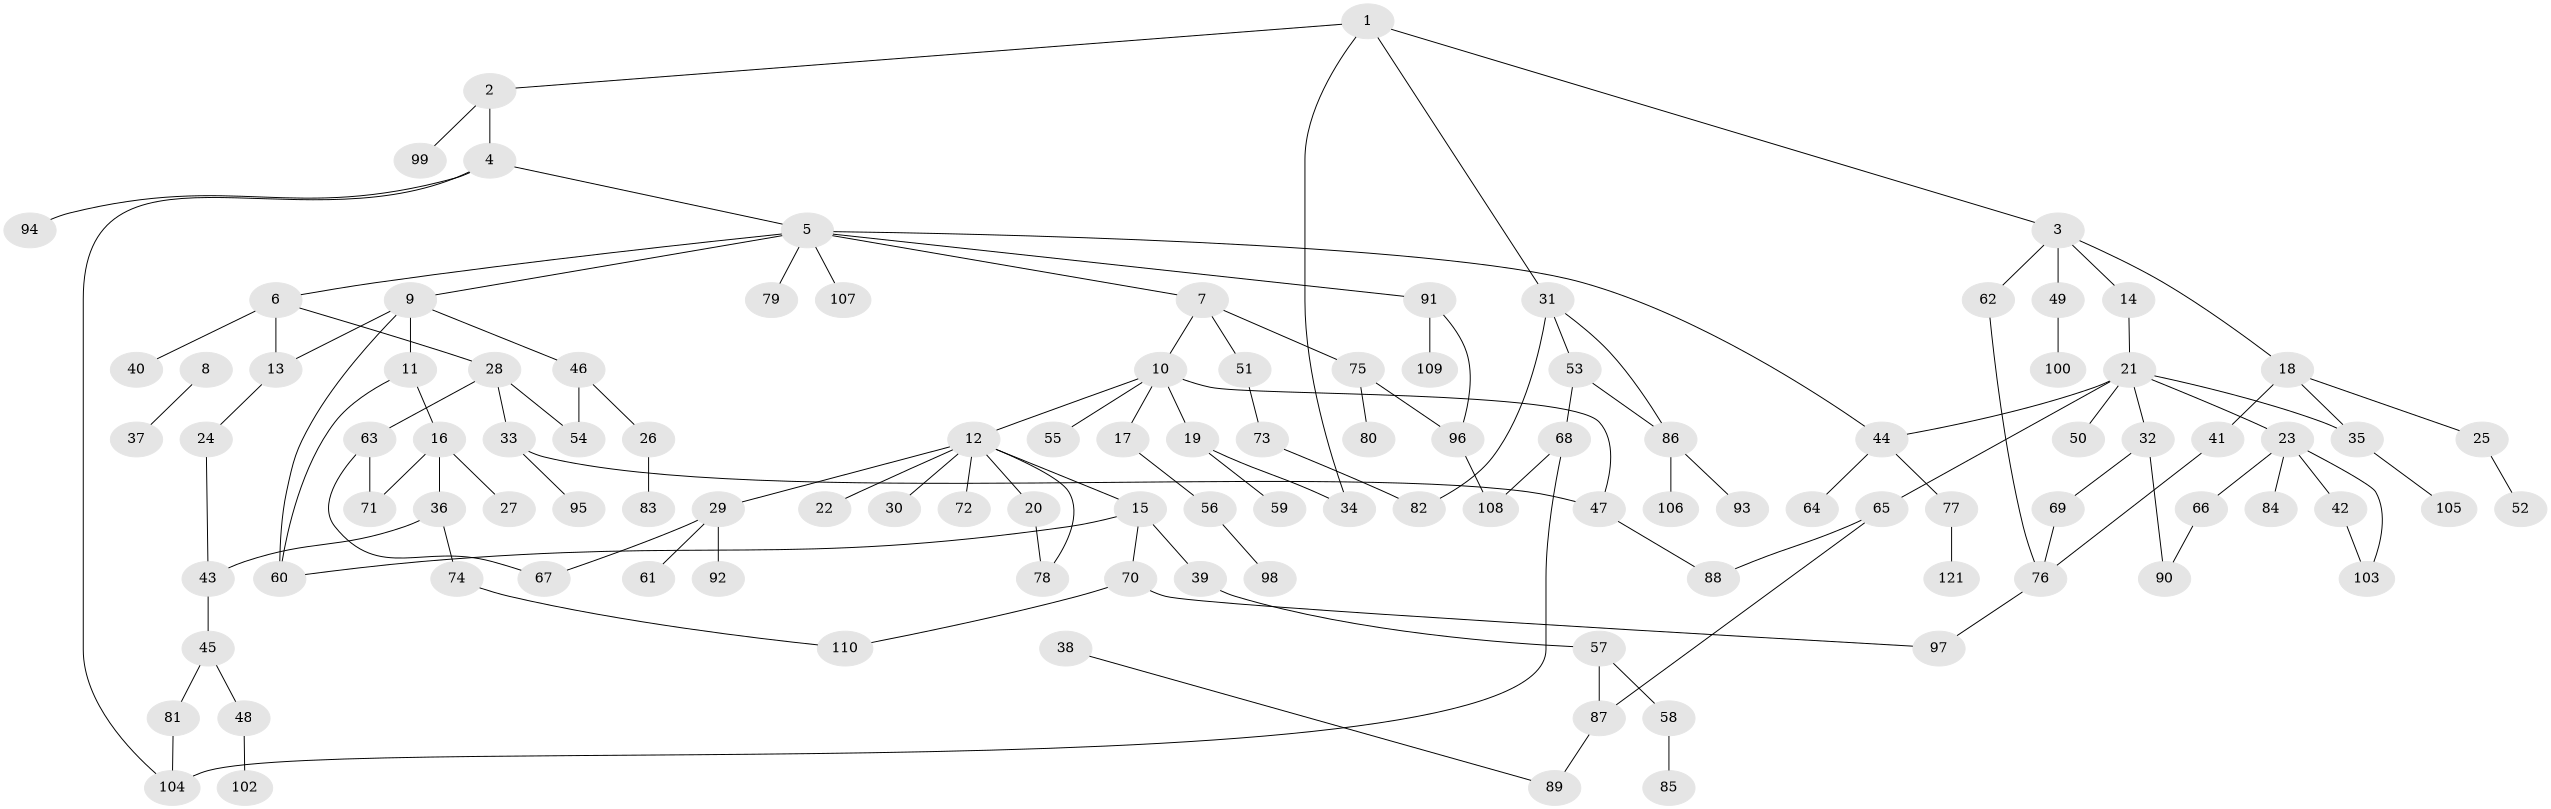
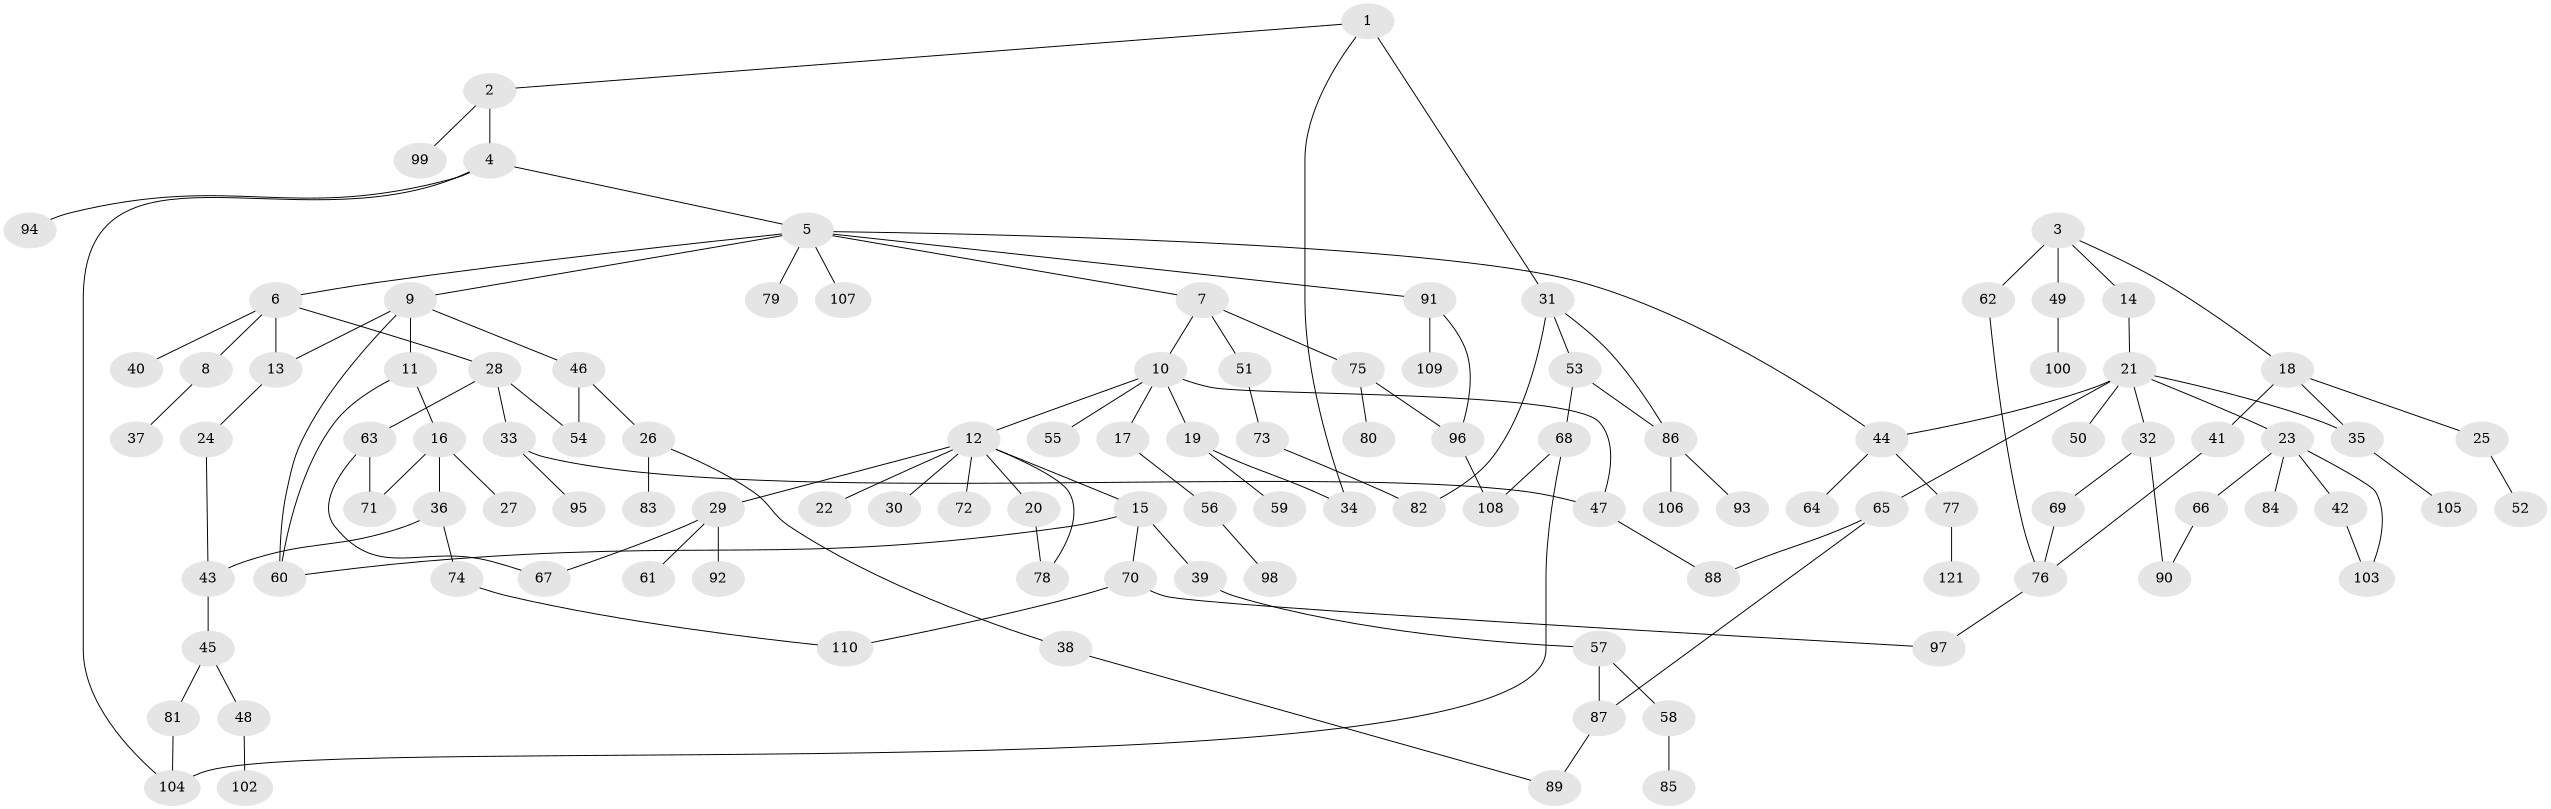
edge "1" -- "3": removed
edge "6" -- "8": added
edge "26" -- "38": added
